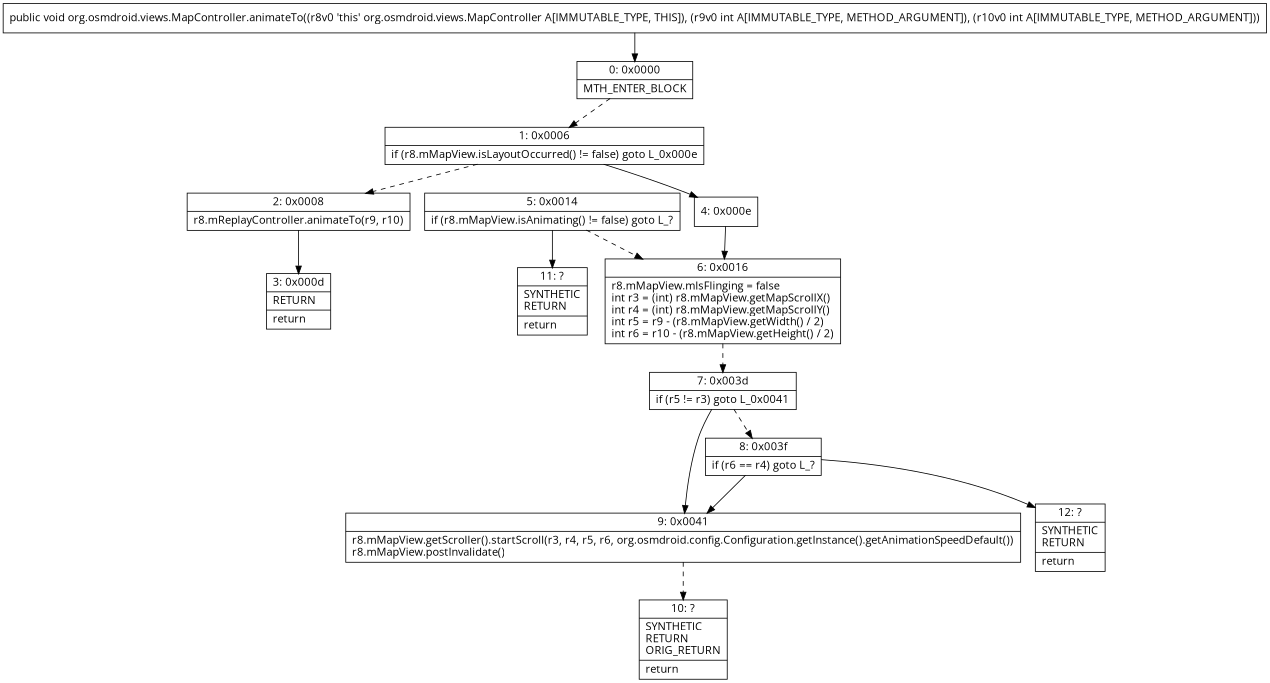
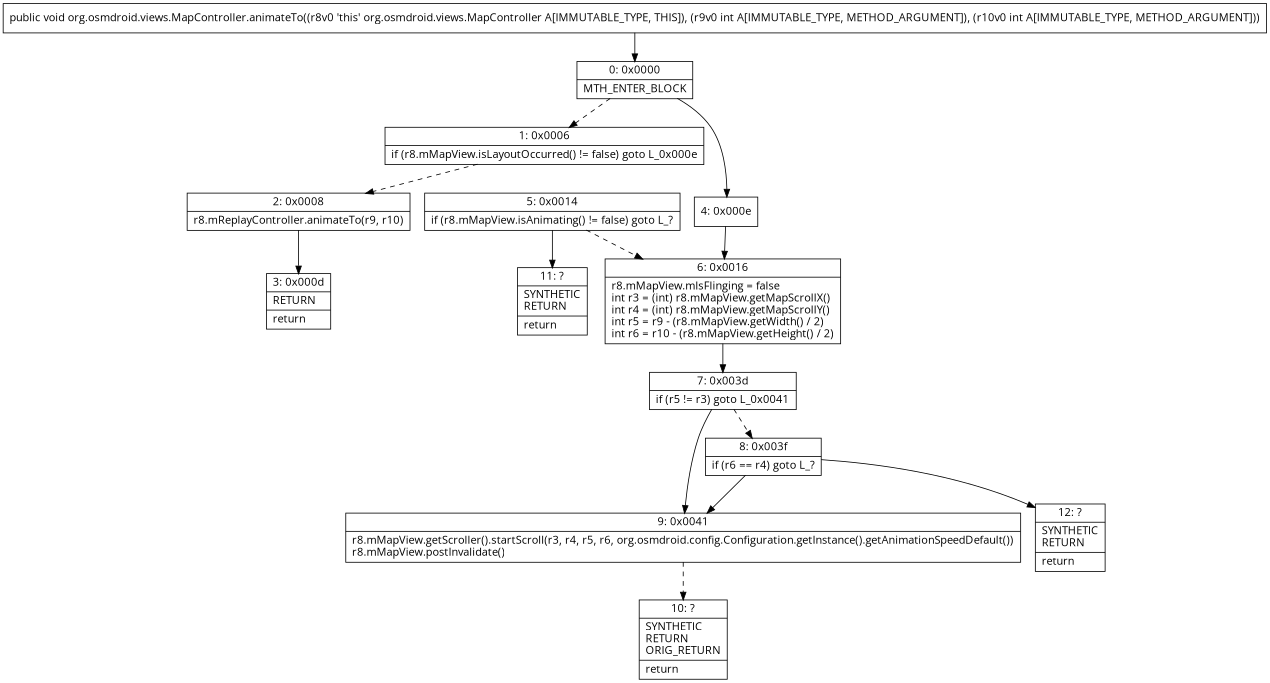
edge "1: 0x0006" -> "4: 0x000e": now "0: 0x0000" -> "4: 0x000e"
edge "6: 0x0016" -> "7: 0x003d": style dashed -> solid
